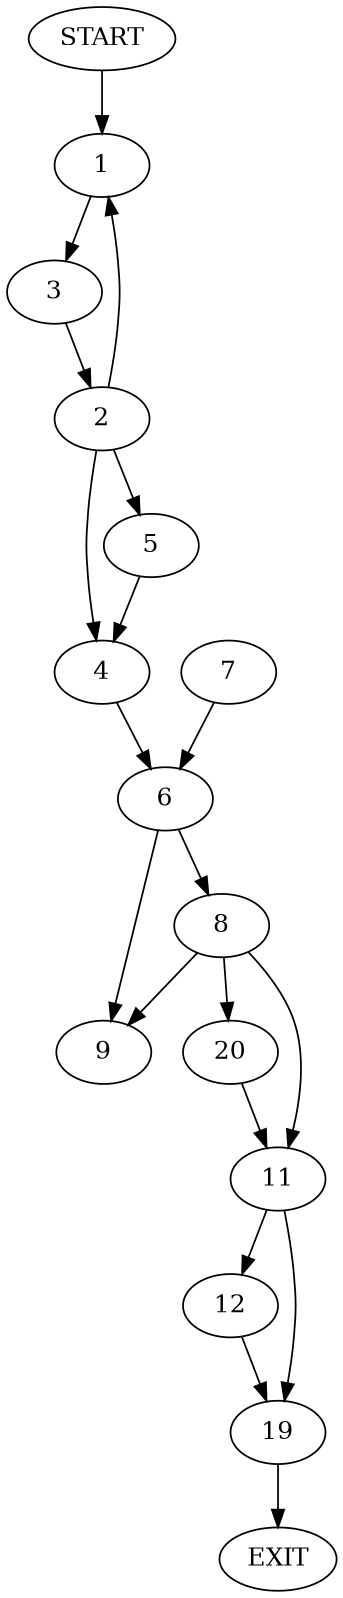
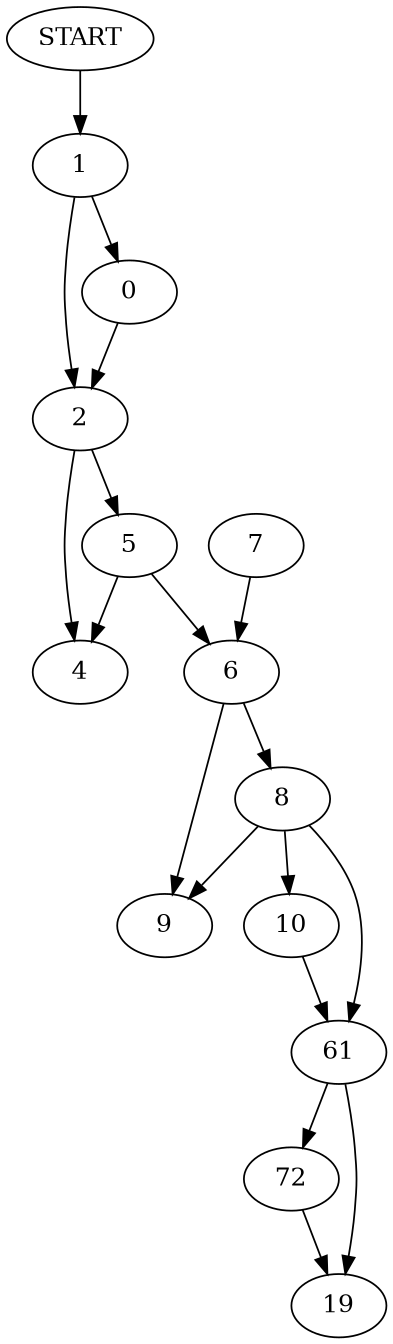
node "3": label "3" -> "0"
edge "2" -> "1": reversed
edge "4" -> "6": now "5" -> "6"
node "20": label "20" -> "10"
node "11": label "11" -> "61"
node "12": label "12" -> "72"
node "EXIT": removed
